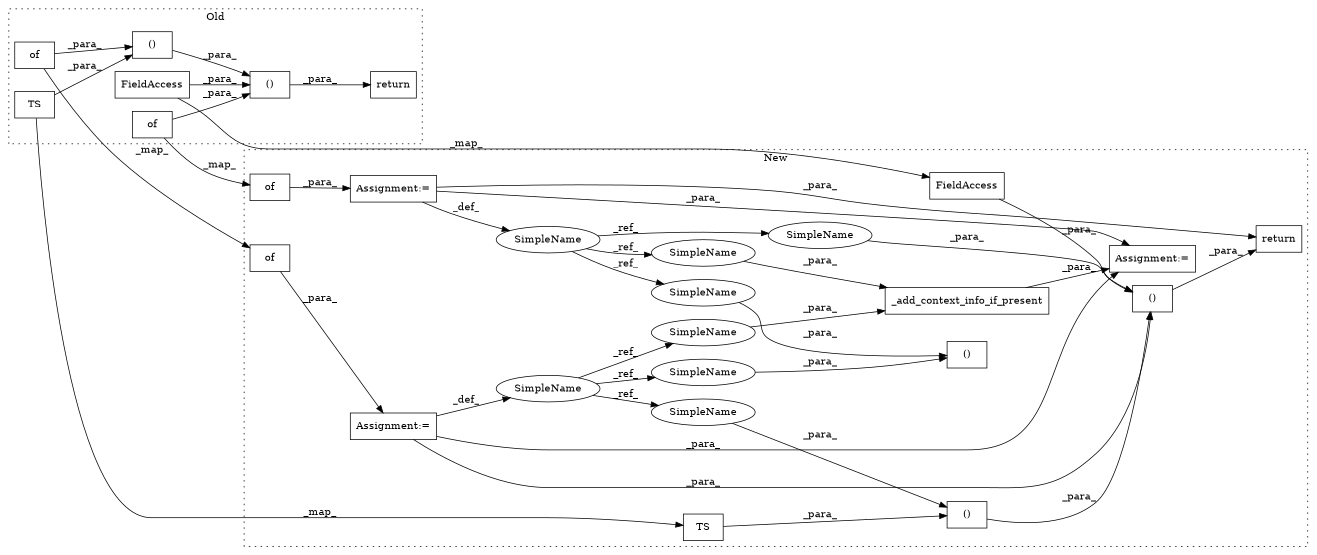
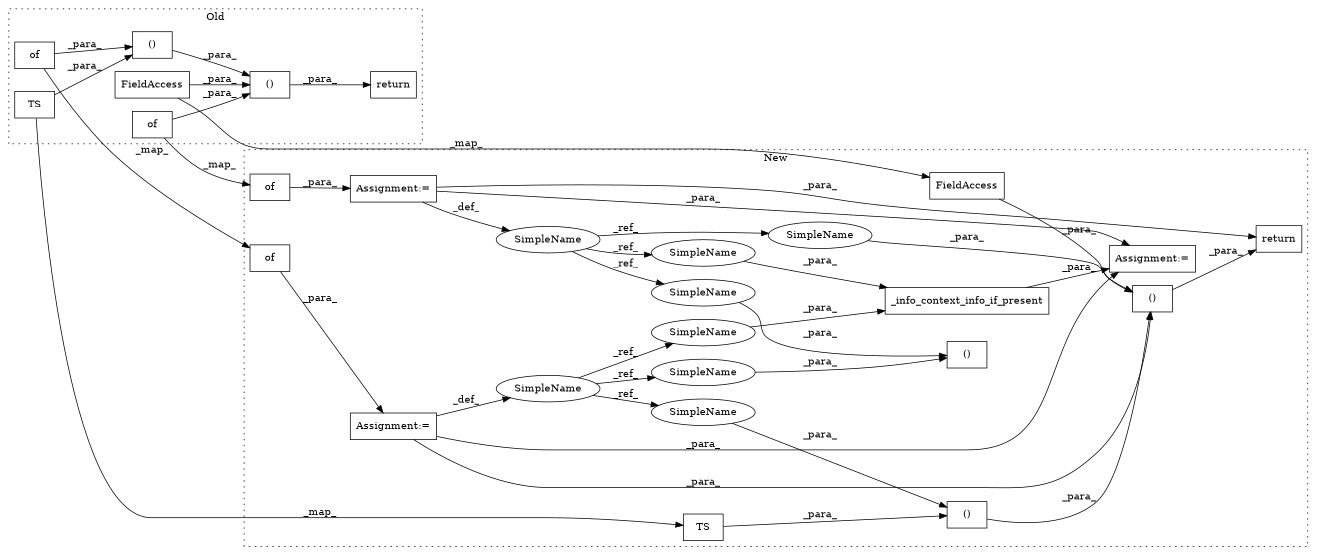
node "_add_context_info_if_present": label "_add_context_info_if_present" -> "_info_context_info_if_present"
